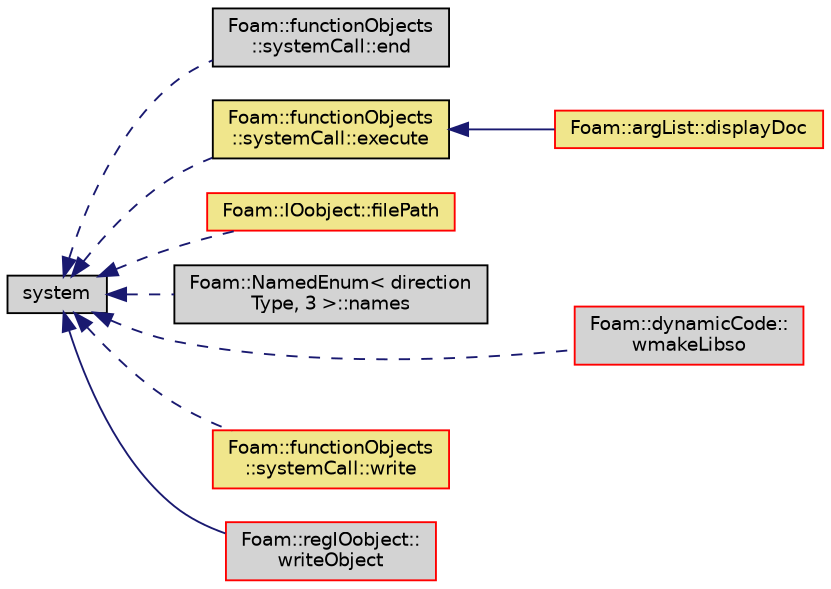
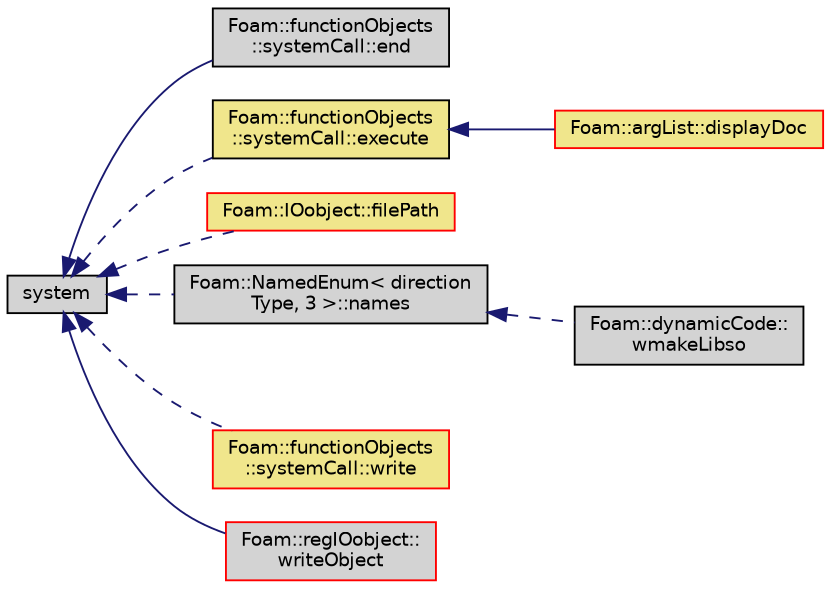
edge "Foam::functionObjects ::systemCall::end" -> "system": style dashed -> solid
node "Foam::dynamicCode:: wmakeLibso": color red -> black
edge "Foam::dynamicCode:: wmakeLibso" -> "system": now "Foam::dynamicCode:: wmakeLibso" -> "Foam::NamedEnum< direction Type, 3 >::names"
